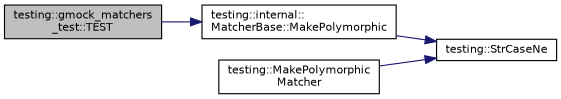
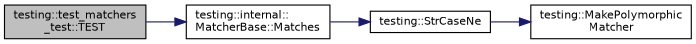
node "testing::gmock_matchers _test::TEST": label "testing::gmock_matchers _test::TEST" -> "testing::test_matchers _test::TEST"
node "testing::internal:: MatcherBase::MakePolymorphic": label "testing::internal:: MatcherBase::MakePolymorphic" -> "testing::internal:: MatcherBase::Matches"
edge "testing::MakePolymorphic Matcher" -> "testing::StrCaseNe": reversed
